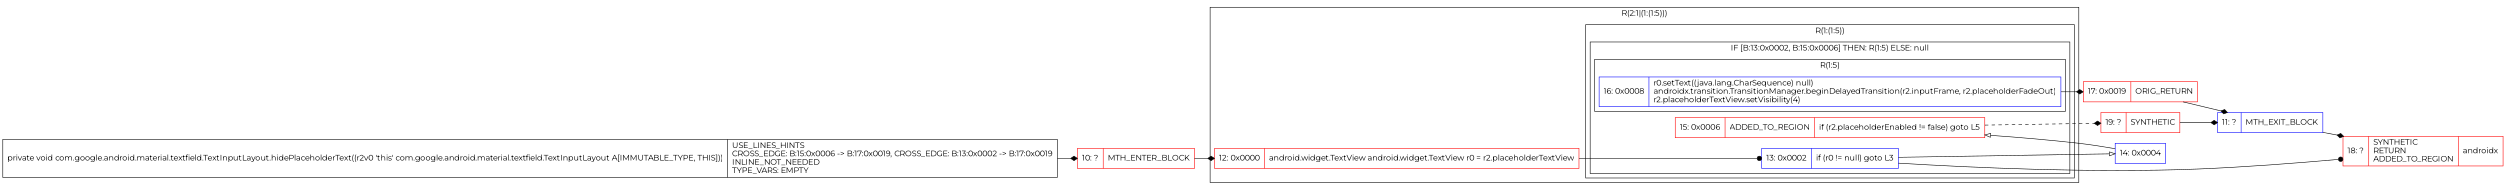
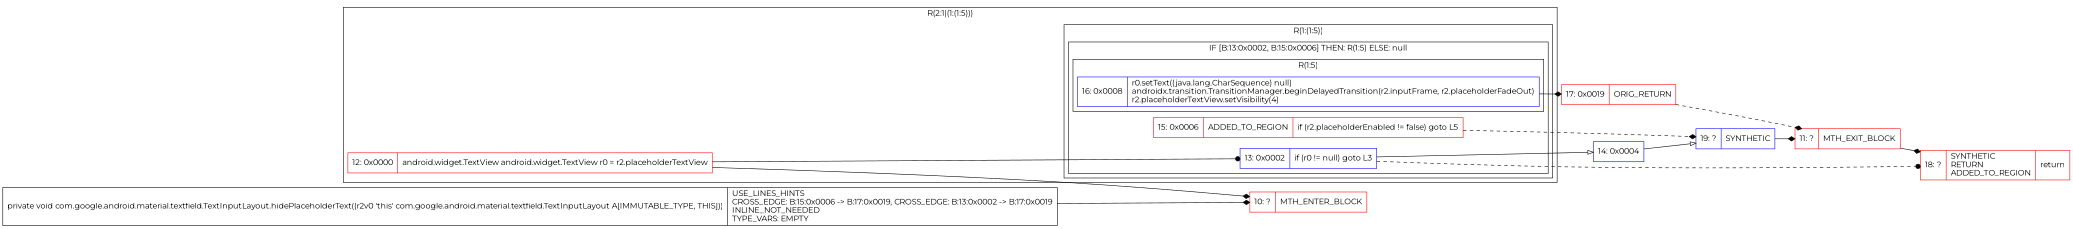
edge "17: 0x0019" -> "11: ?": style solid -> dashed
node "19: ?": color red -> blue
node "11: ?": color blue -> red
edge "14: 0x0004" -> "15: 0x0006": now "14: 0x0004" -> "19: ?"
node "18: ?": text "androidx" -> "return"
edge "10: ?" -> "12: 0x0000": reversed
edge "13: 0x0002" -> "18: ?": style solid -> dashed
